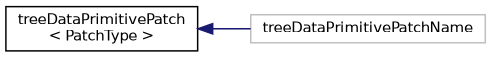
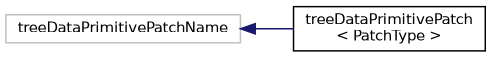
edge "treeDataPrimitivePatchName" -> "treeDataPrimitivePatch < PatchType >": reversed
